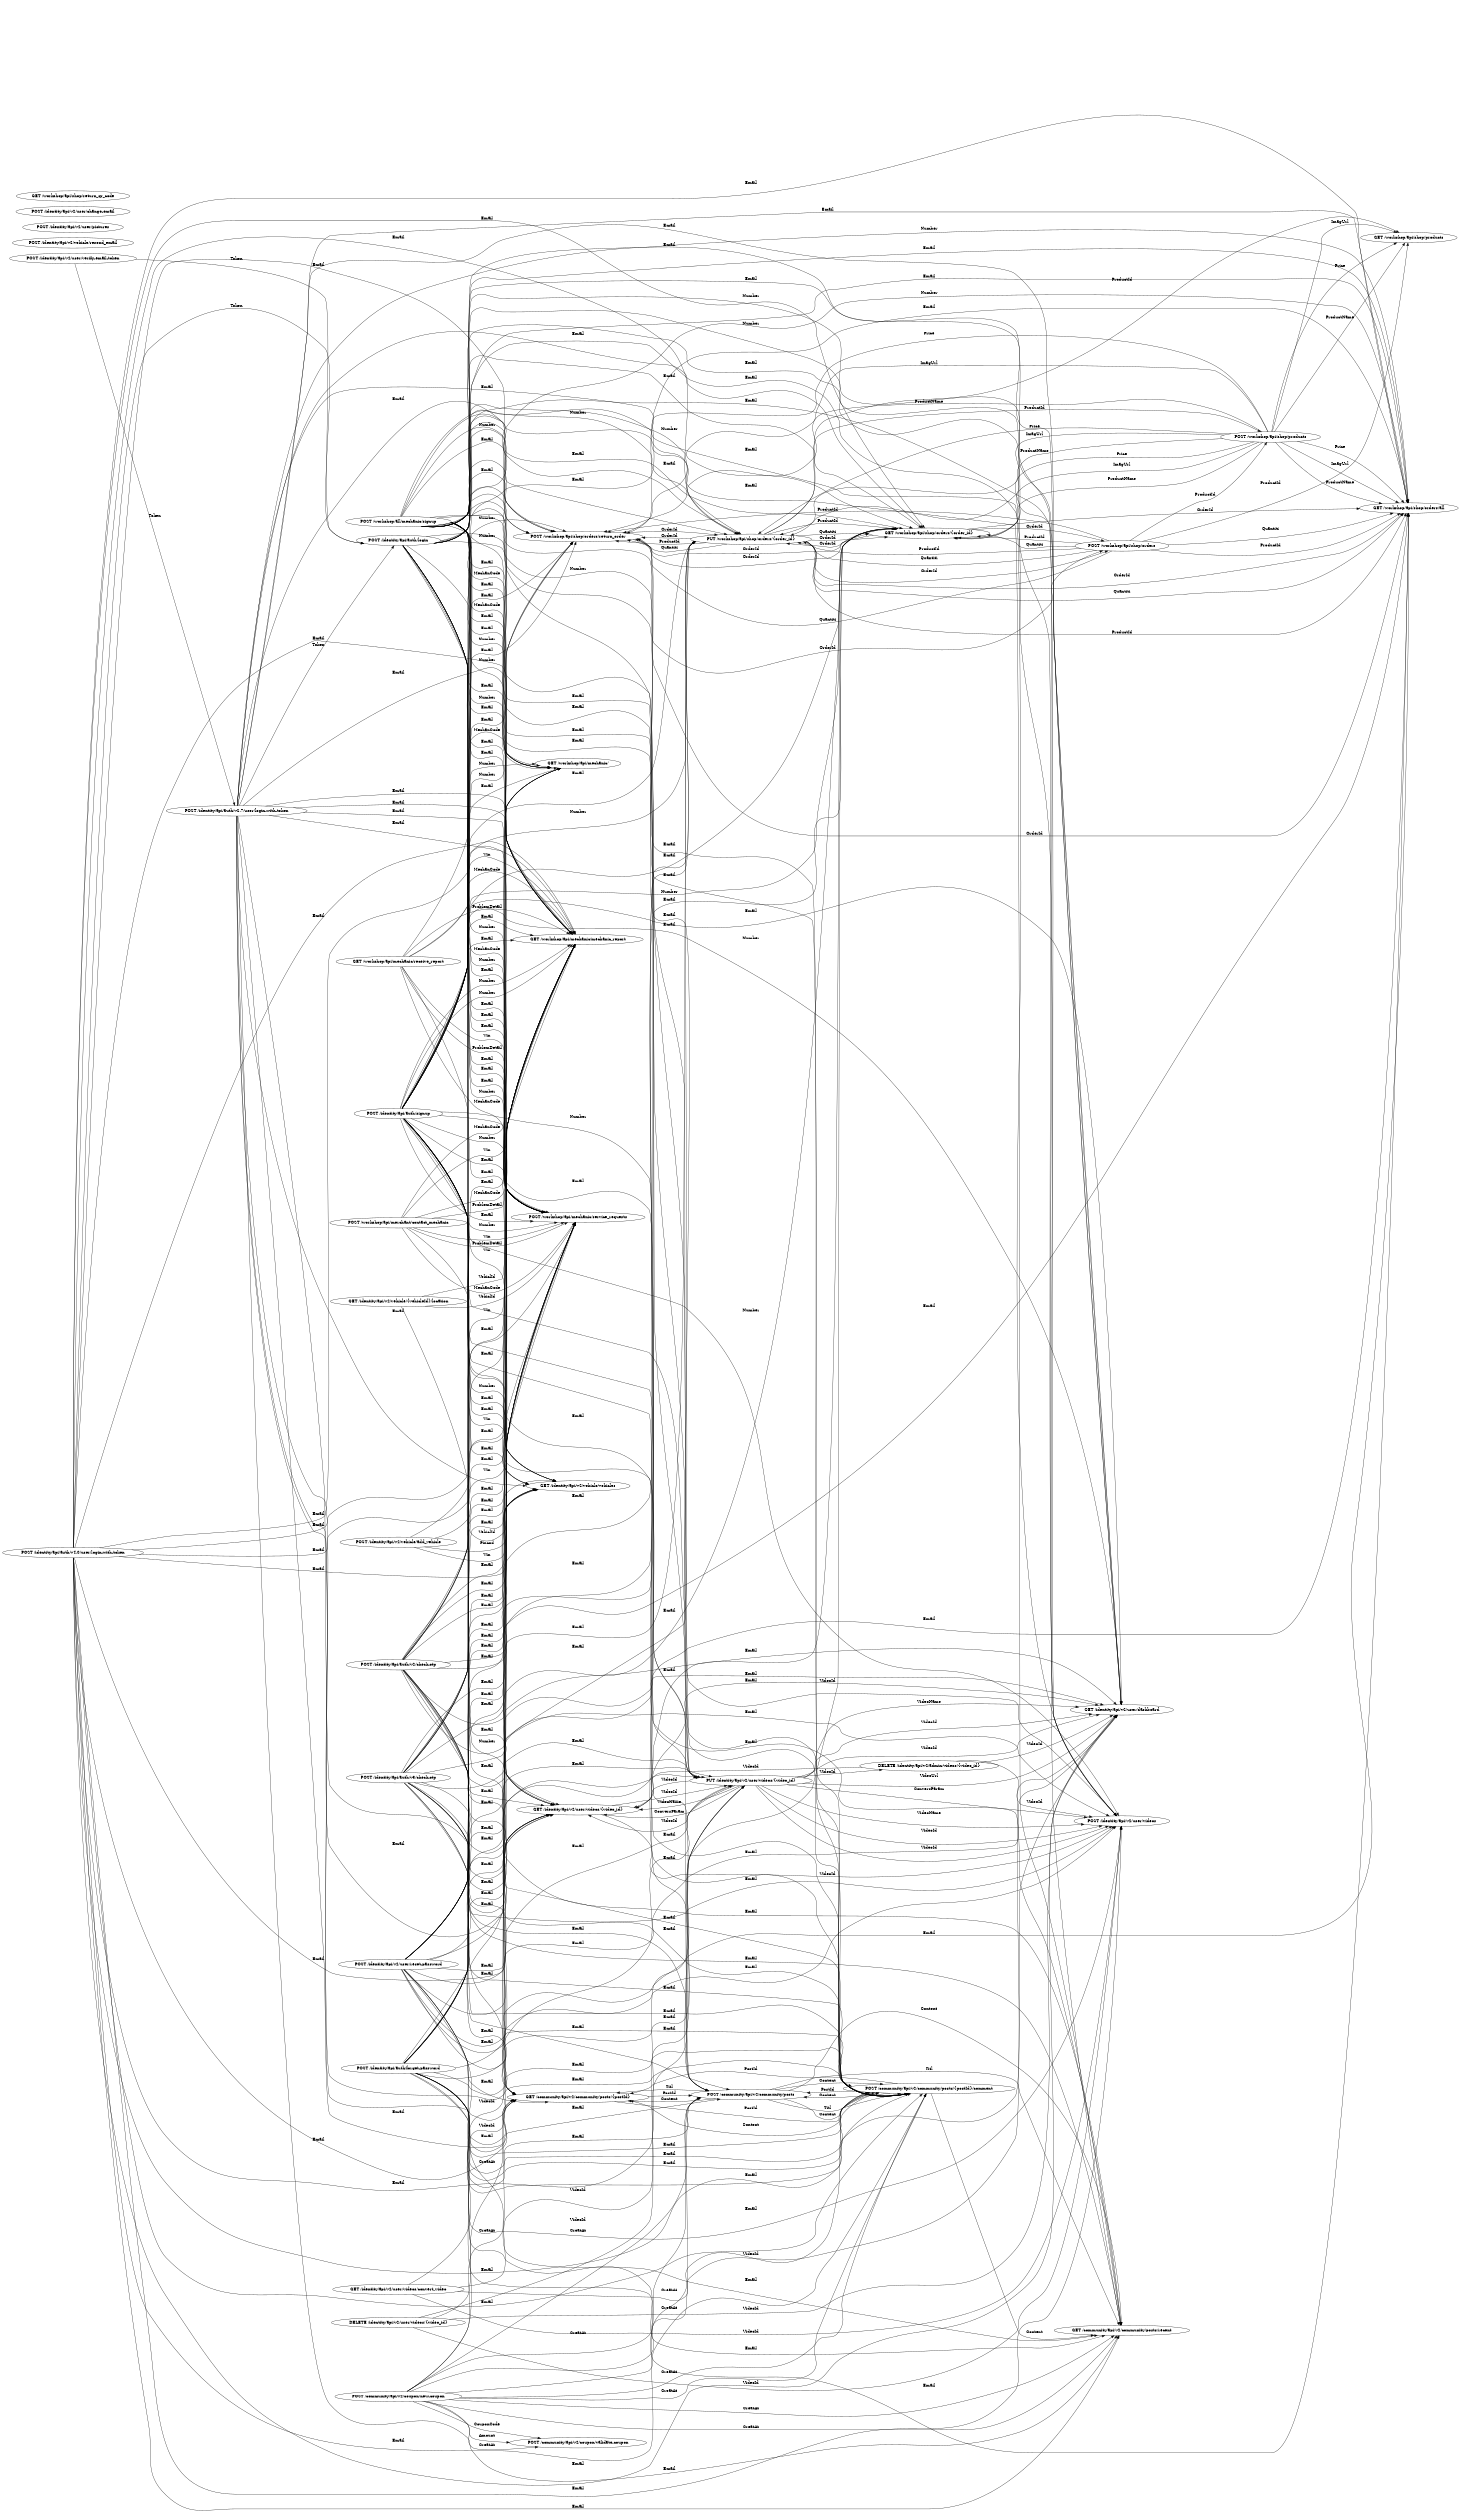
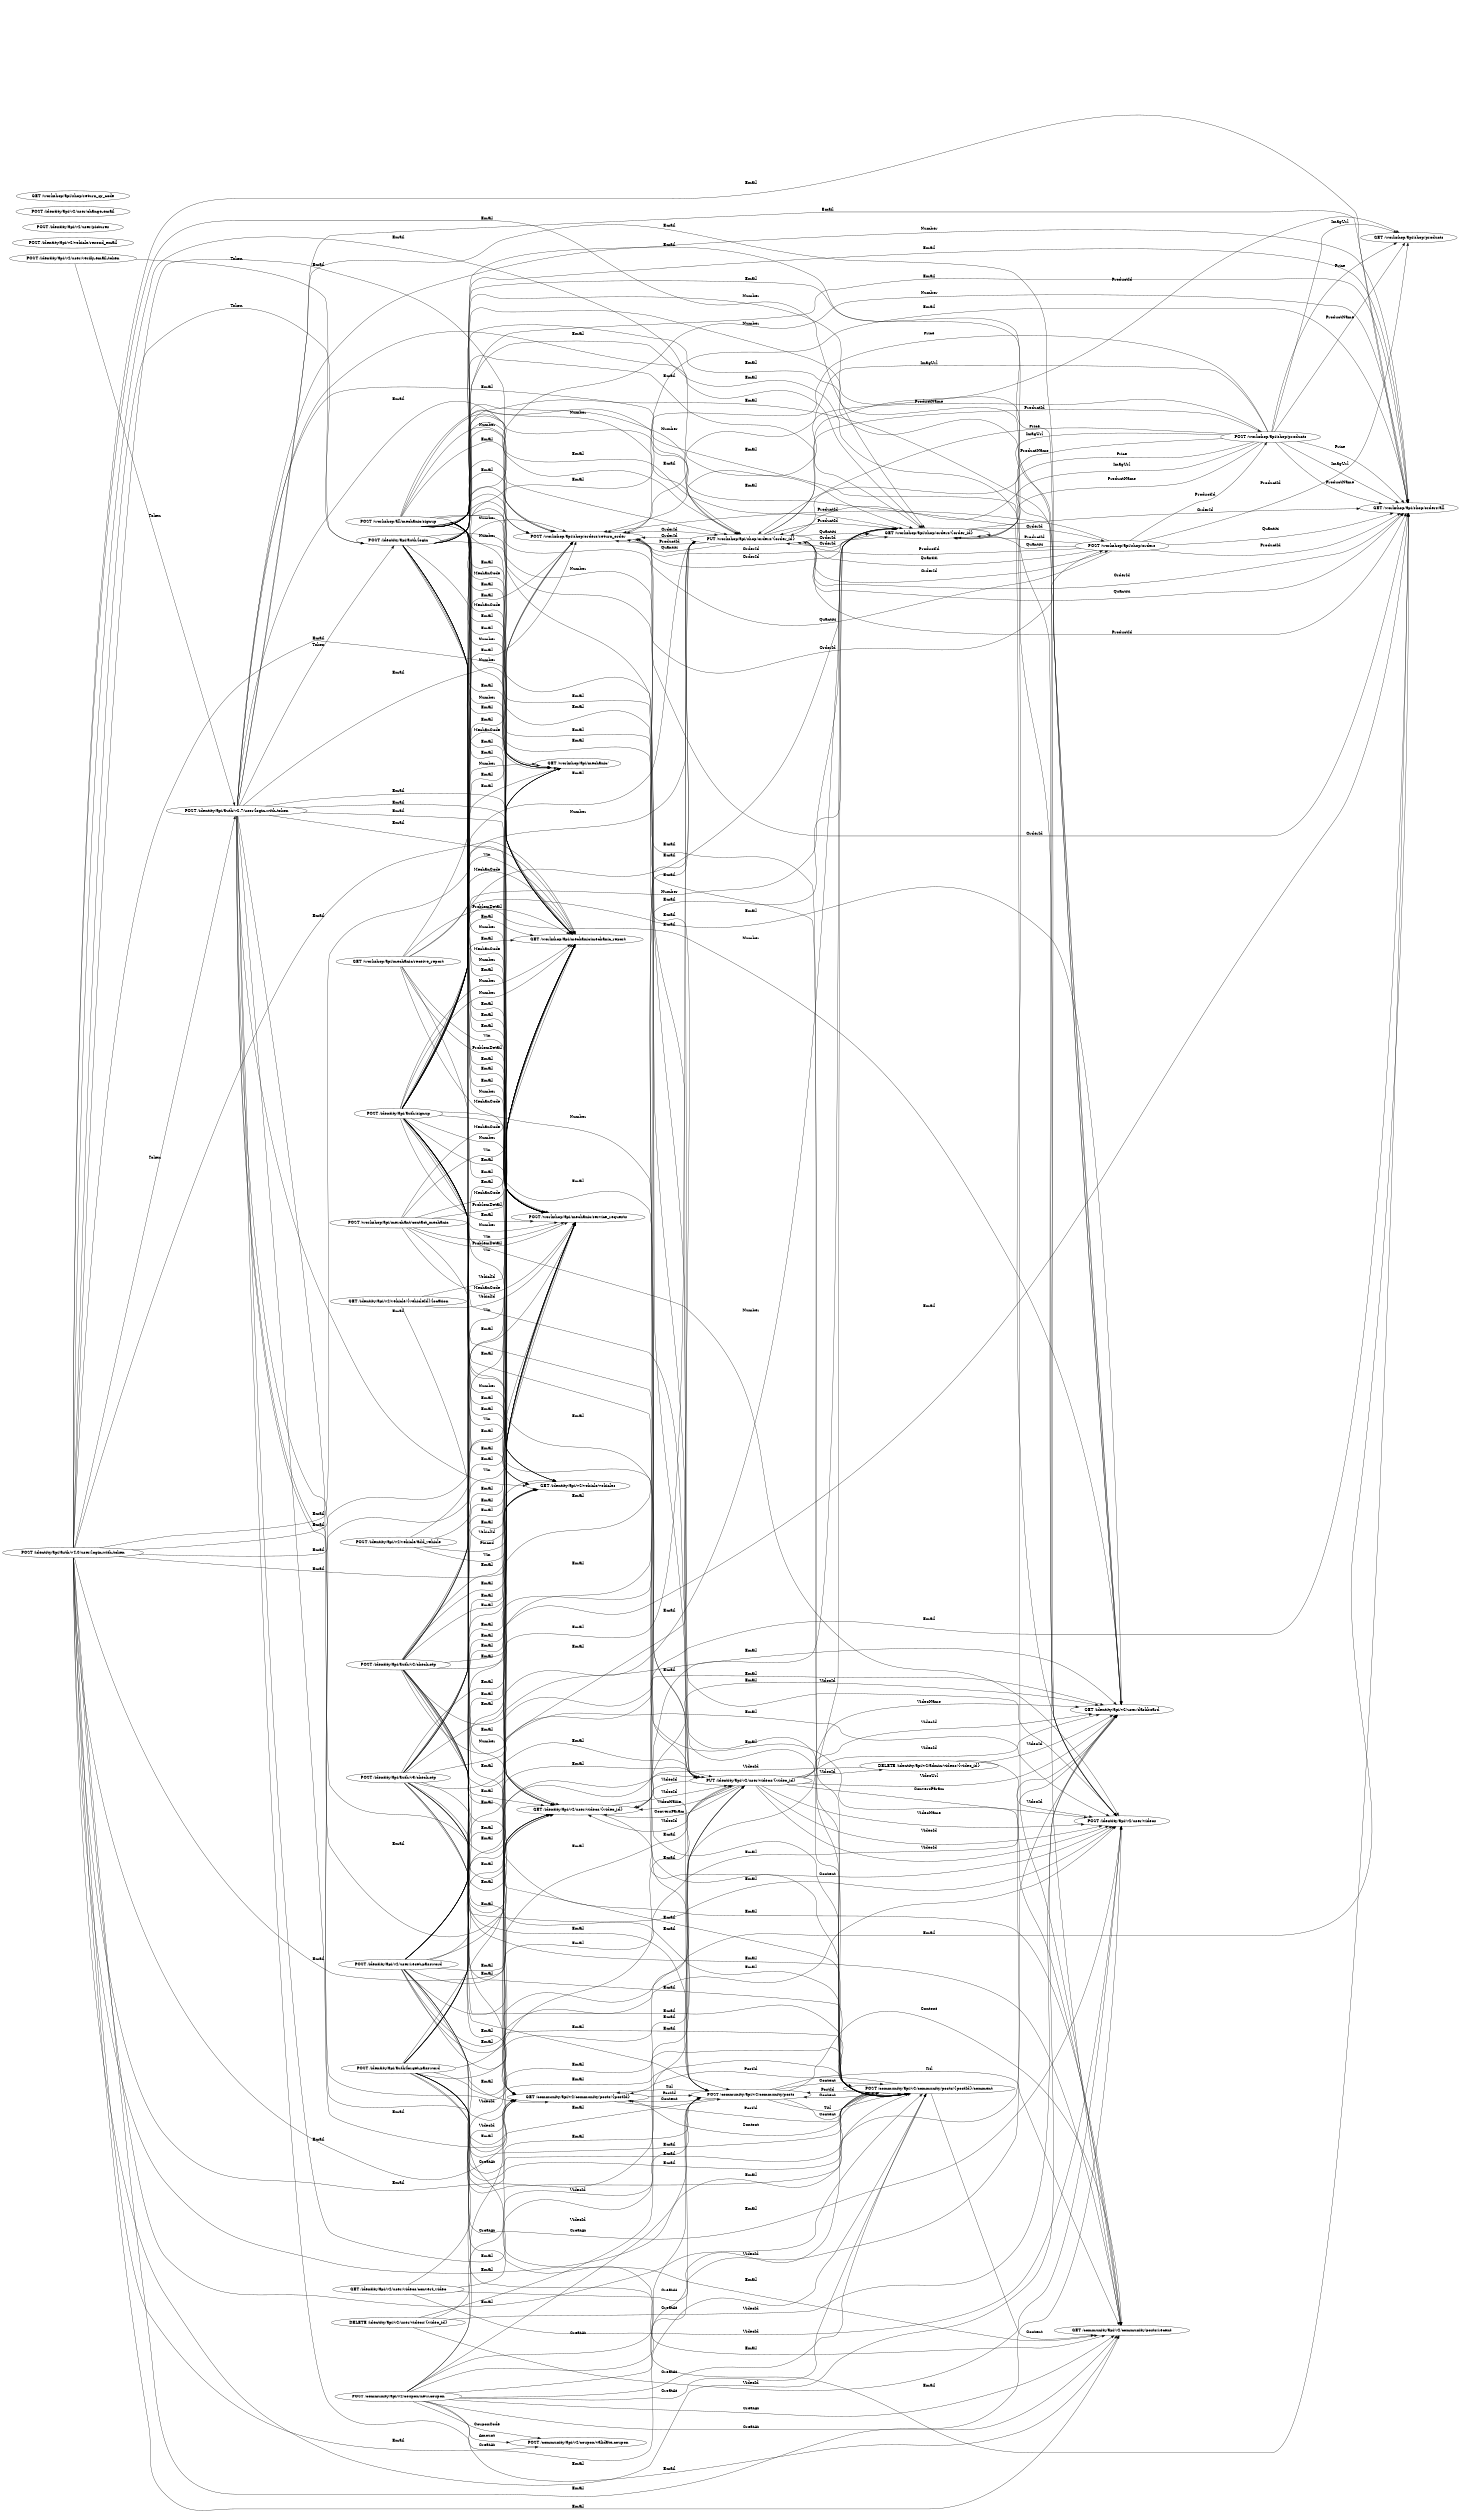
edge "POST /identity/api/v2/user/reset-password" -> "POST /workshop/api/shop/orders/return_order": label "Number" -> "Email"
edge "POST /identity/api/auth/v4.0/user/login-with-token" -> "POST /identity/api/auth/v2.7/user/login-with-token": added, label "Token"
edge "POST /identity/api/auth/v2.7/user/login-with-token" -> "POST /community/api/v2/community/posts": added, label "Email"
edge "GET /identity/api/v2/user/videos/{video_id}" -> "POST /identity/api/v2/user/videos": label "VideoId" -> "Content"
edge "POST /identity/api/auth/forget-password" -> "GET /identity/api/v2/vehicle/vehicles": removed, label "Email"
